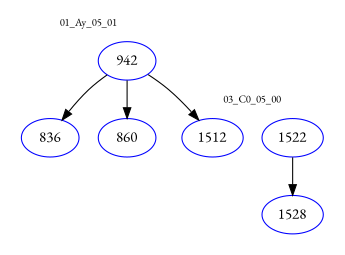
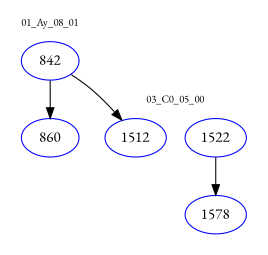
cluster "01_Ay_05_01": label "01_Ay_05_01" -> "01_Ay_08_01"
node "942": label "942" -> "842"
node "836": removed
node "1528": label "1528" -> "1578"
